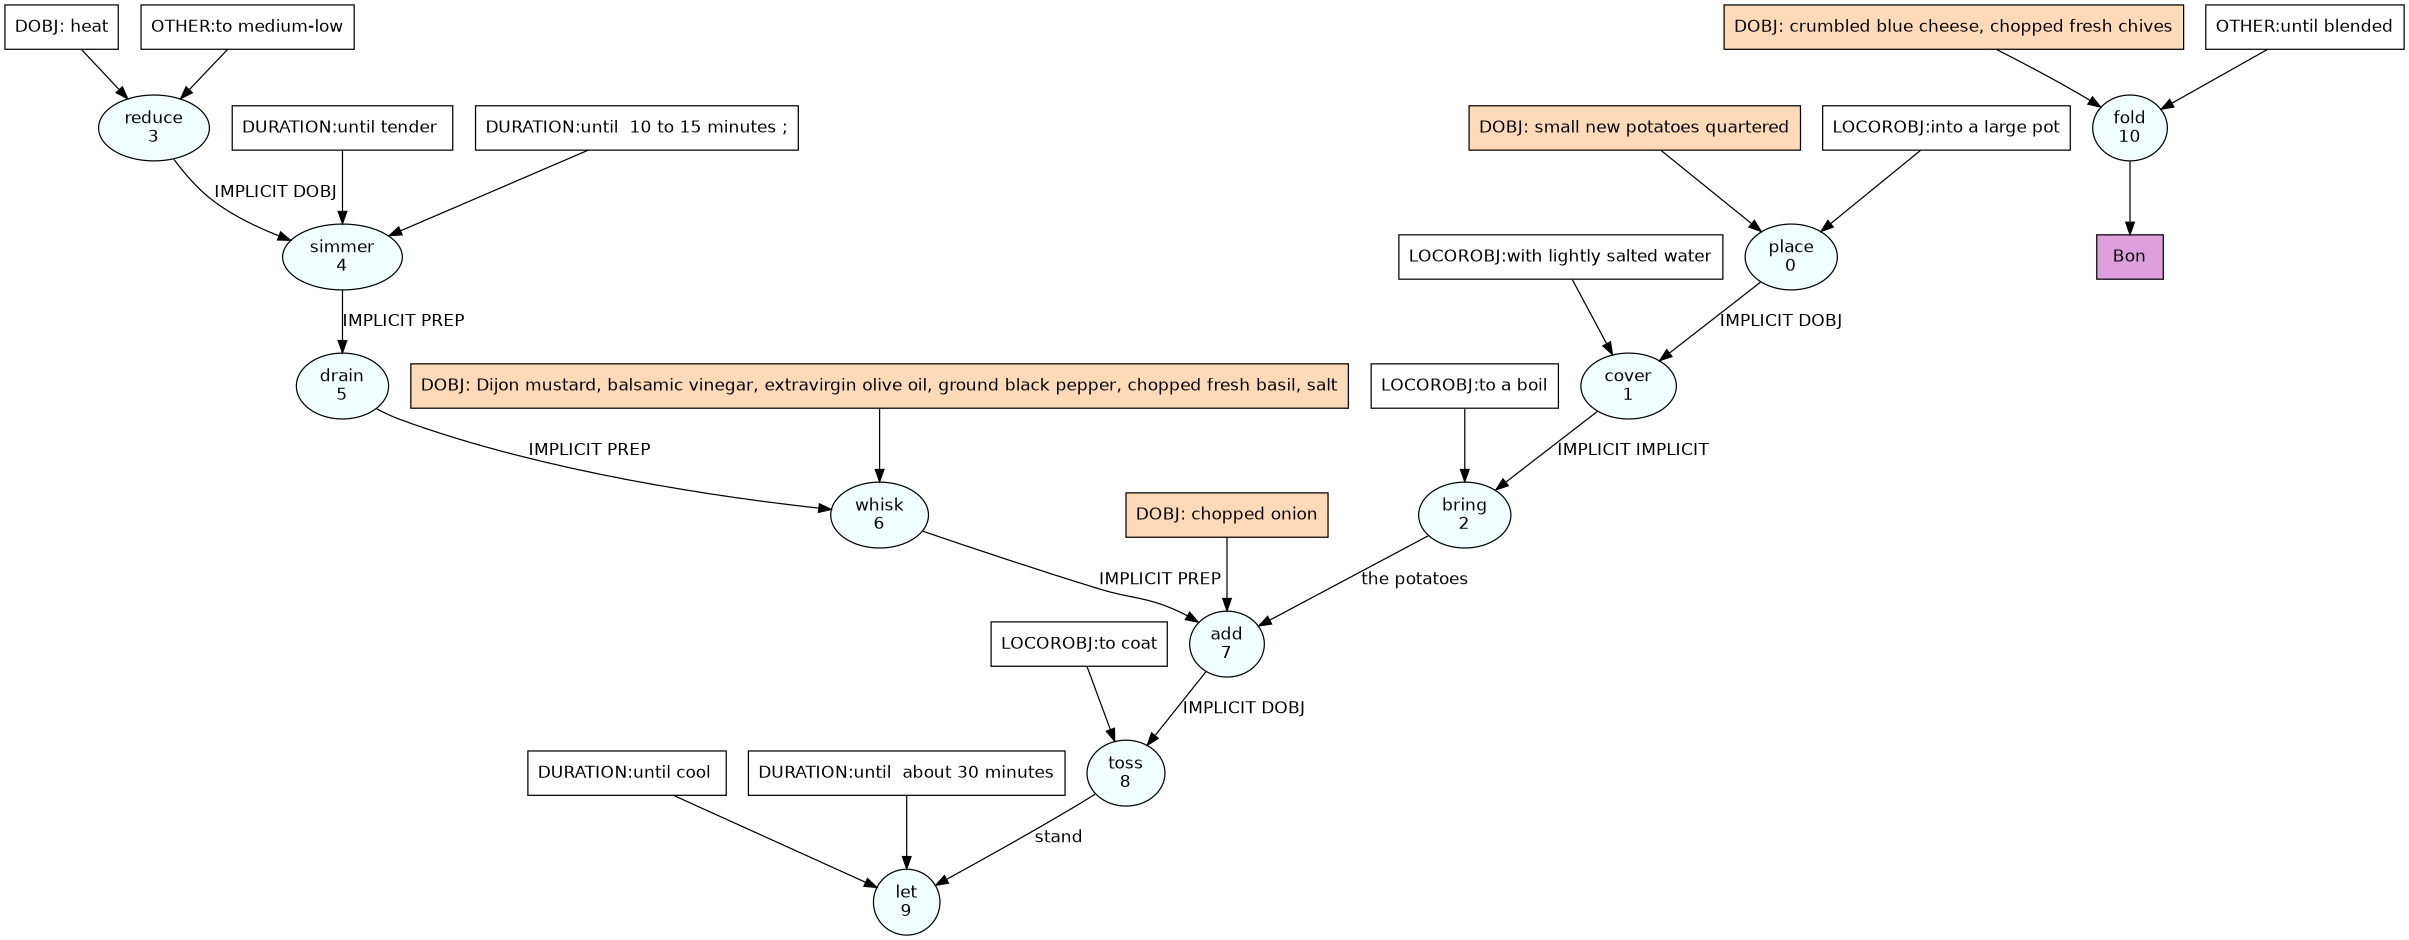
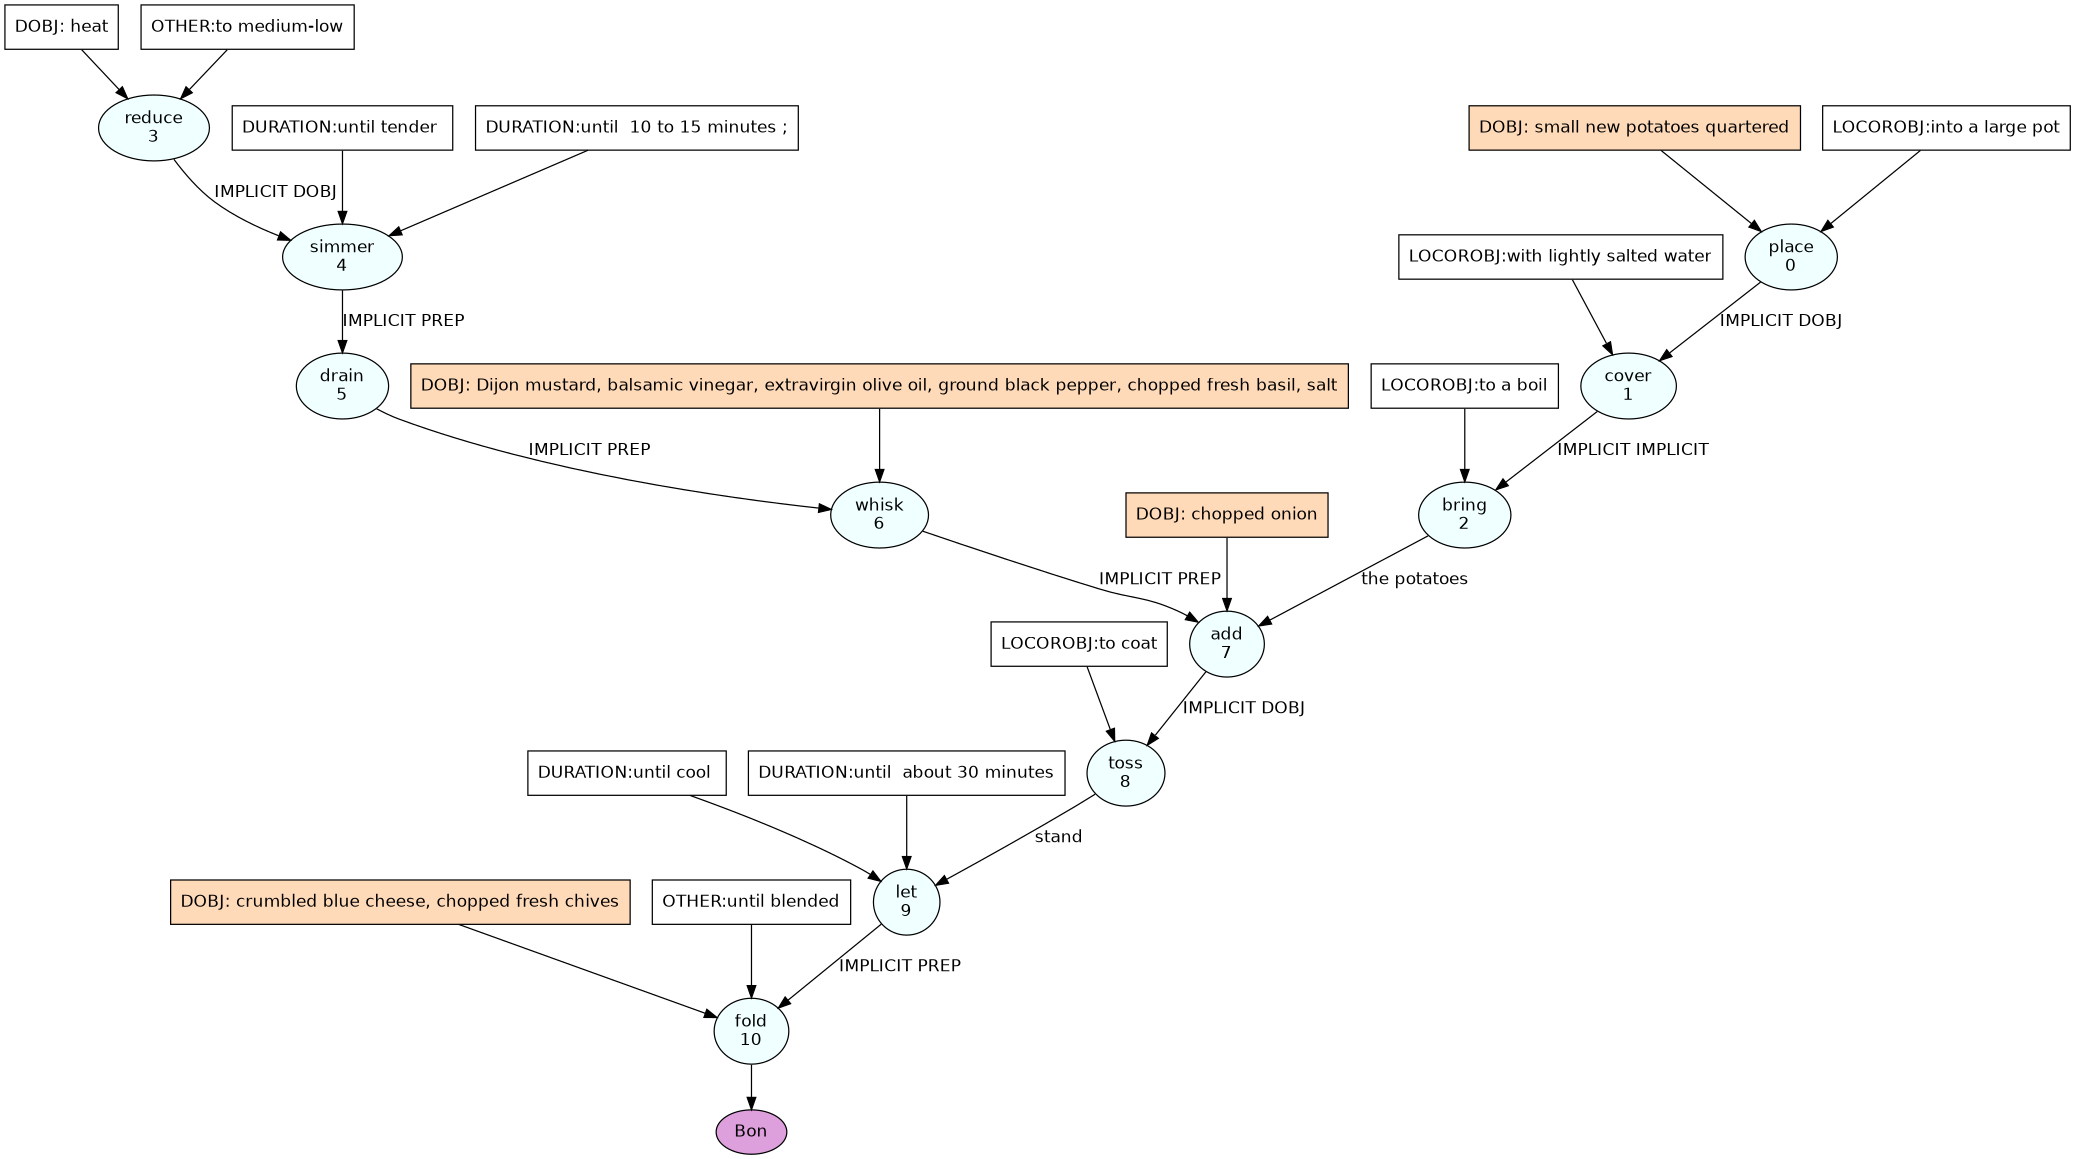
node "Bon": shape box -> ellipse
edge "let 9" -> "fold 10": added, label "IMPLICIT PREP"
